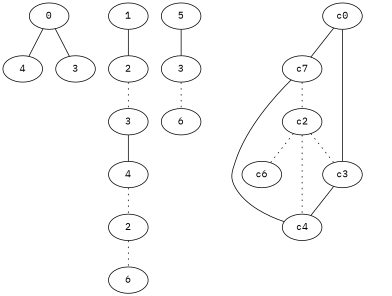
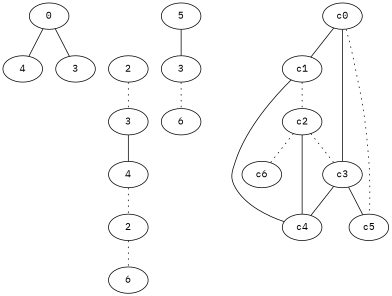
node "1": removed
node "c7": label "c7" -> "c1"
edge "c2" -- "c4": style dotted -> solid
node "c5": added
